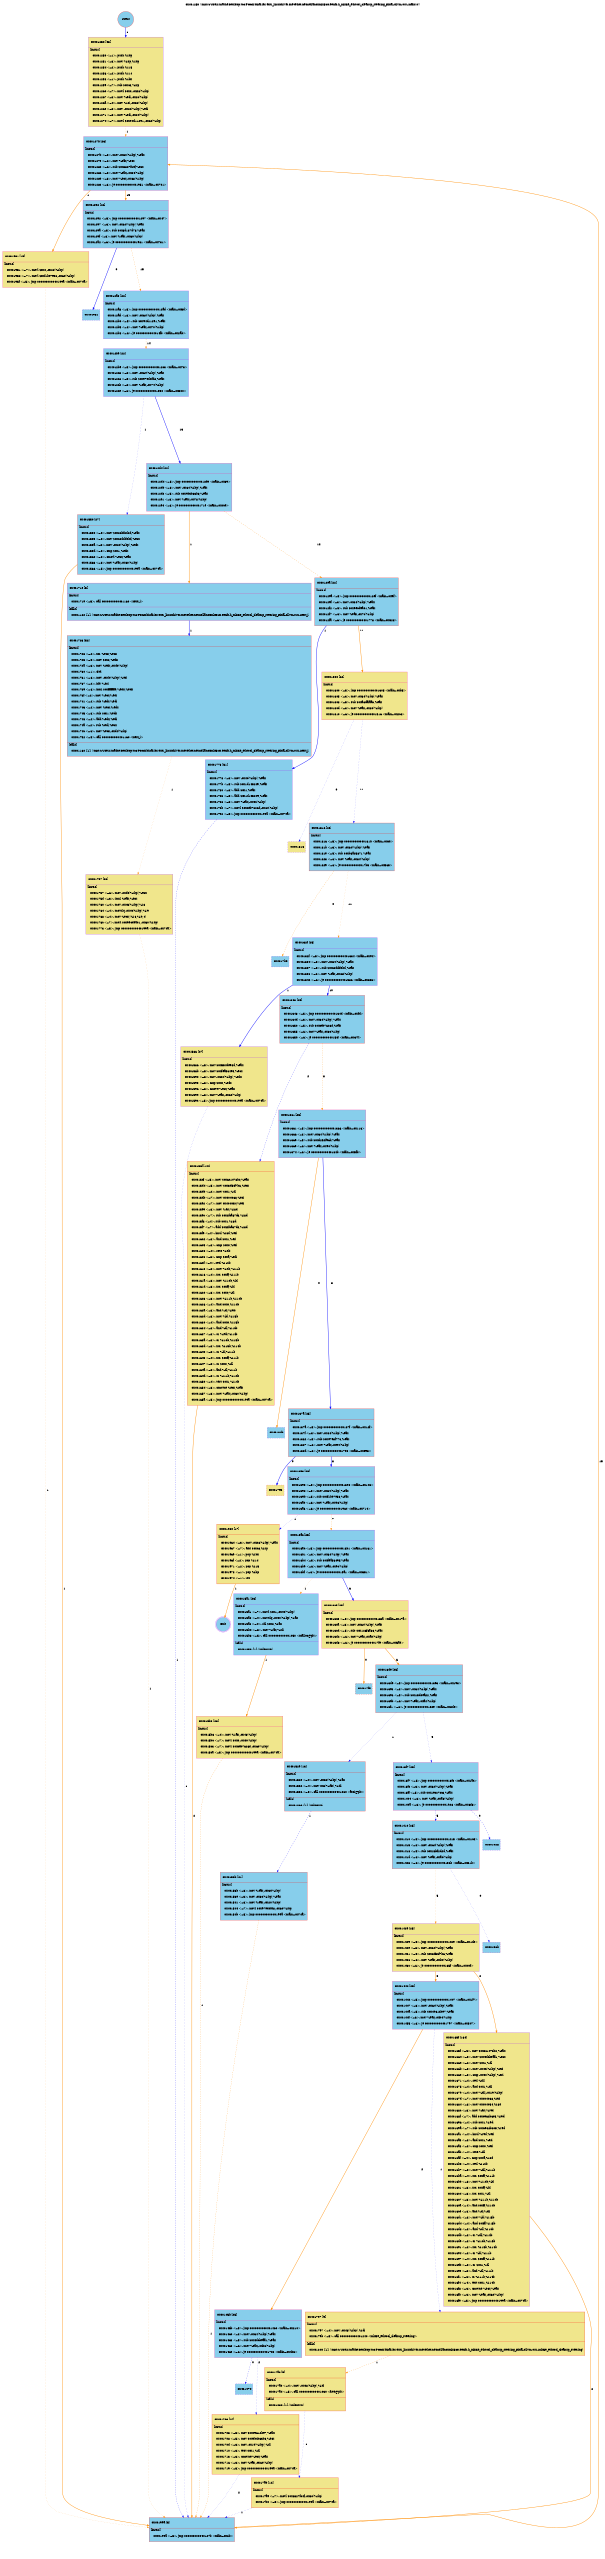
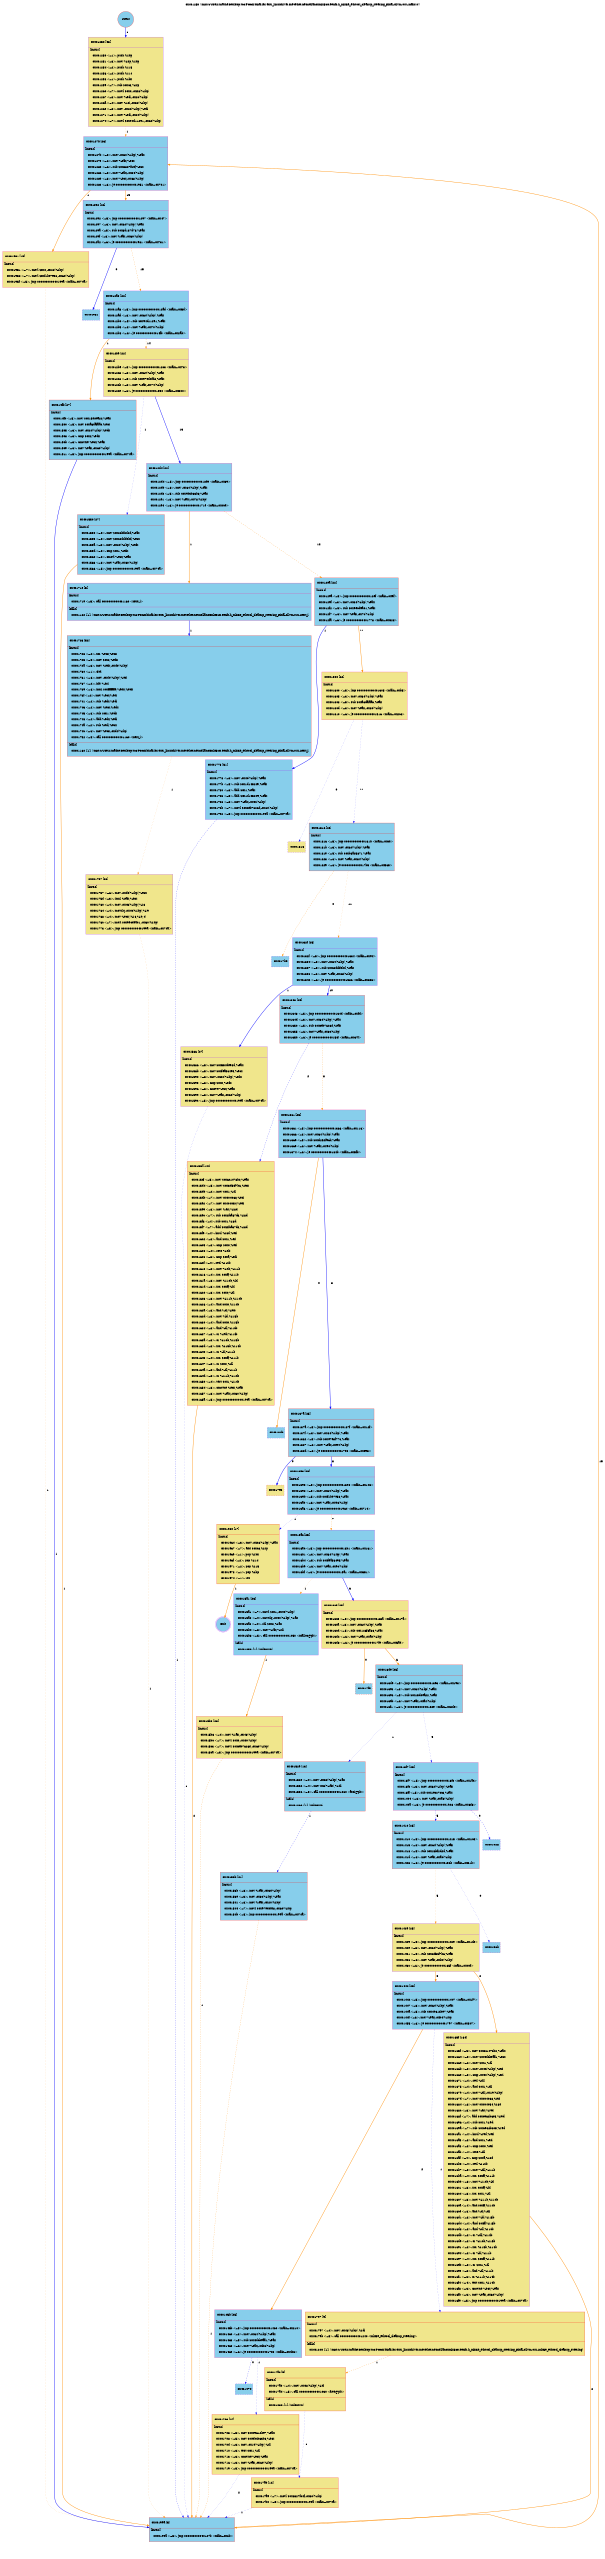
node "0x4012be [22]": fillcolor skyblue -> khaki
node "0x4014fb [27]": added
edge "0x40145b [25]" -> "0x401703 [27]": label " 2" -> " 1"
